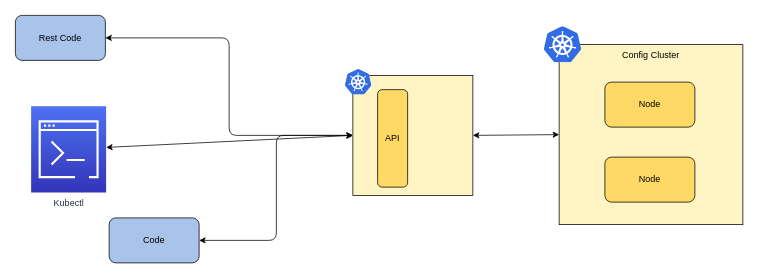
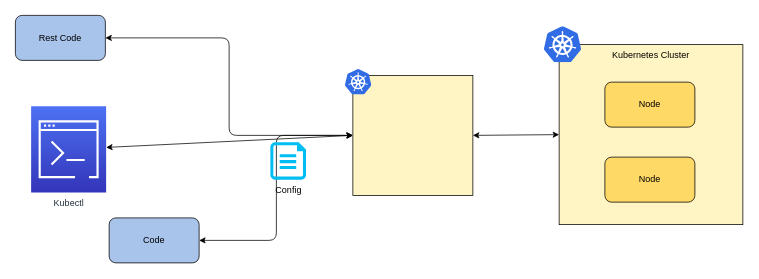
node "Config Cluster": label "Config Cluster" -> "Kubernetes Cluster"
node "API": removed
node "Config": added
